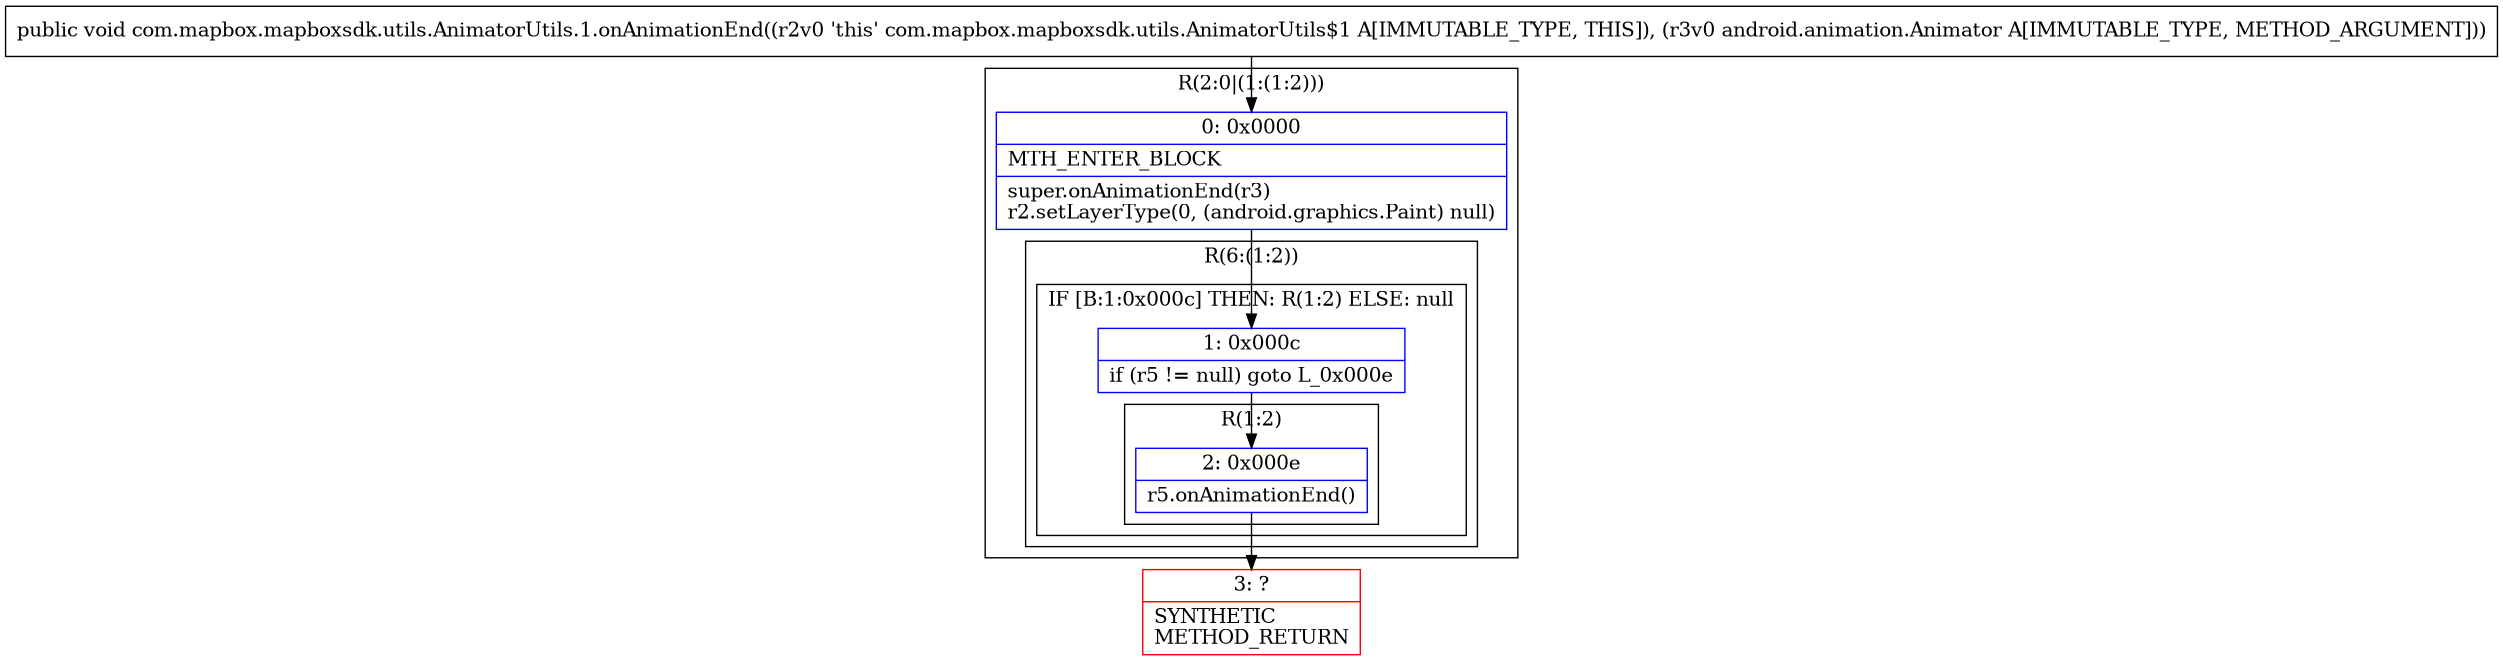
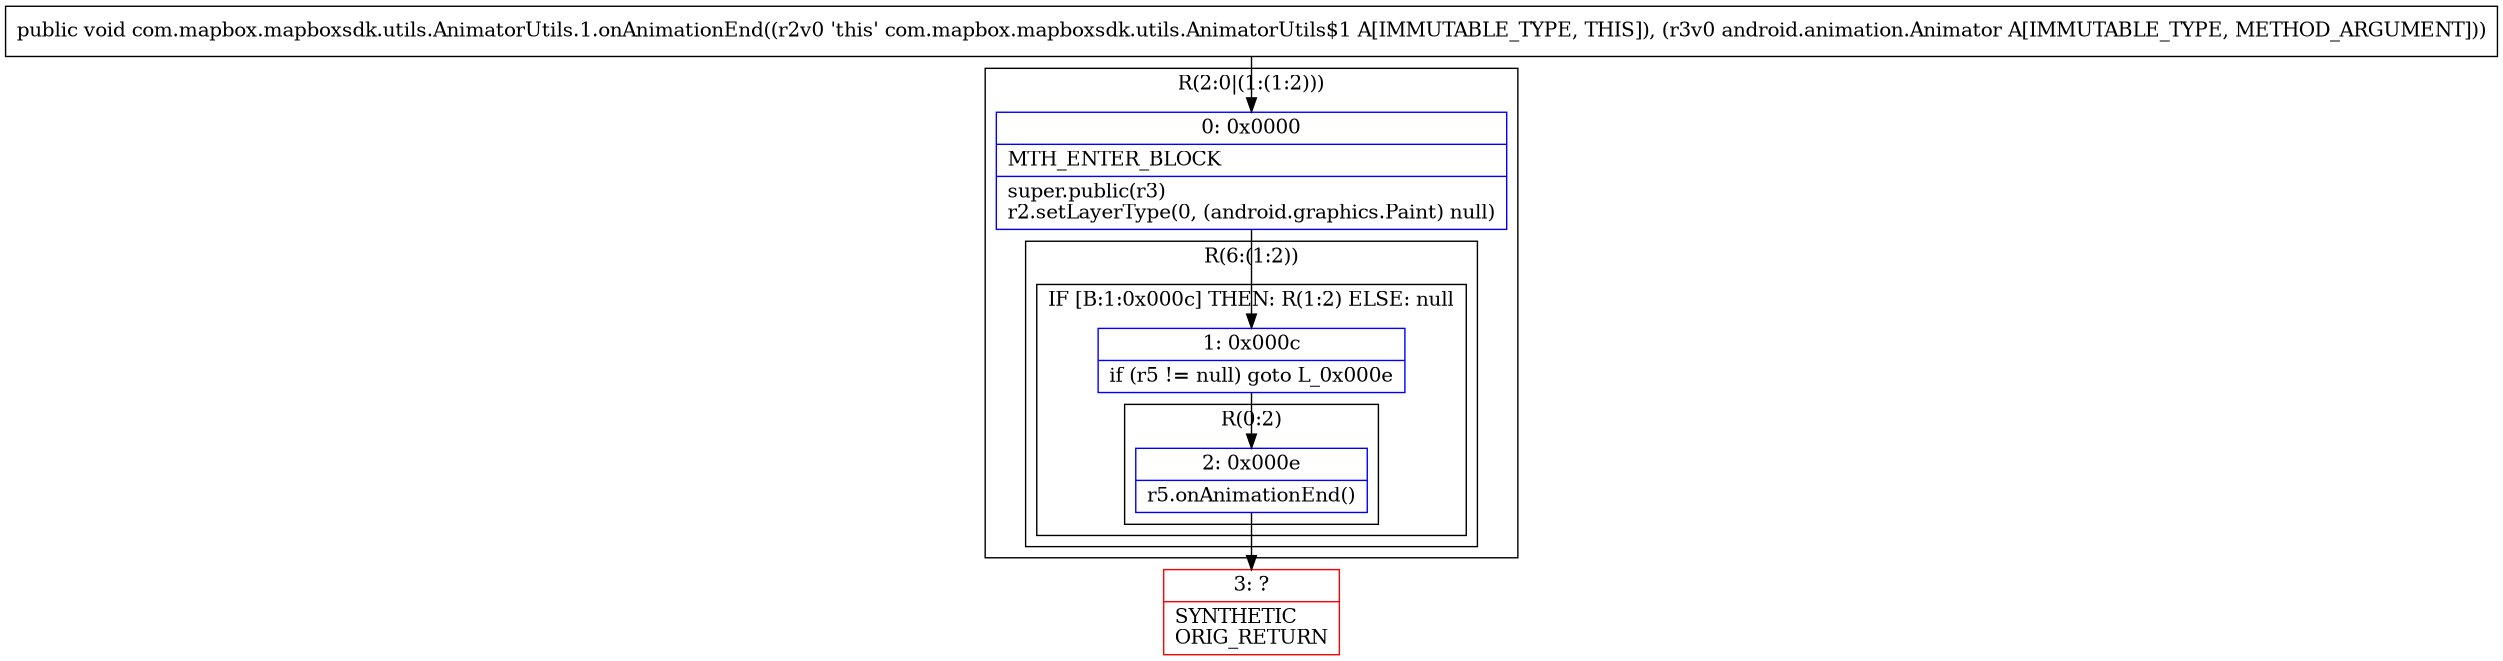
node "0: 0x0000": text "super.onAnimationEnd(r3)" -> "super.public(r3)"
cluster "R(1:2)": label "R(1:2)" -> "R(0:2)"
node "3: ?": text "METHOD_RETURN" -> "ORIG_RETURN"
